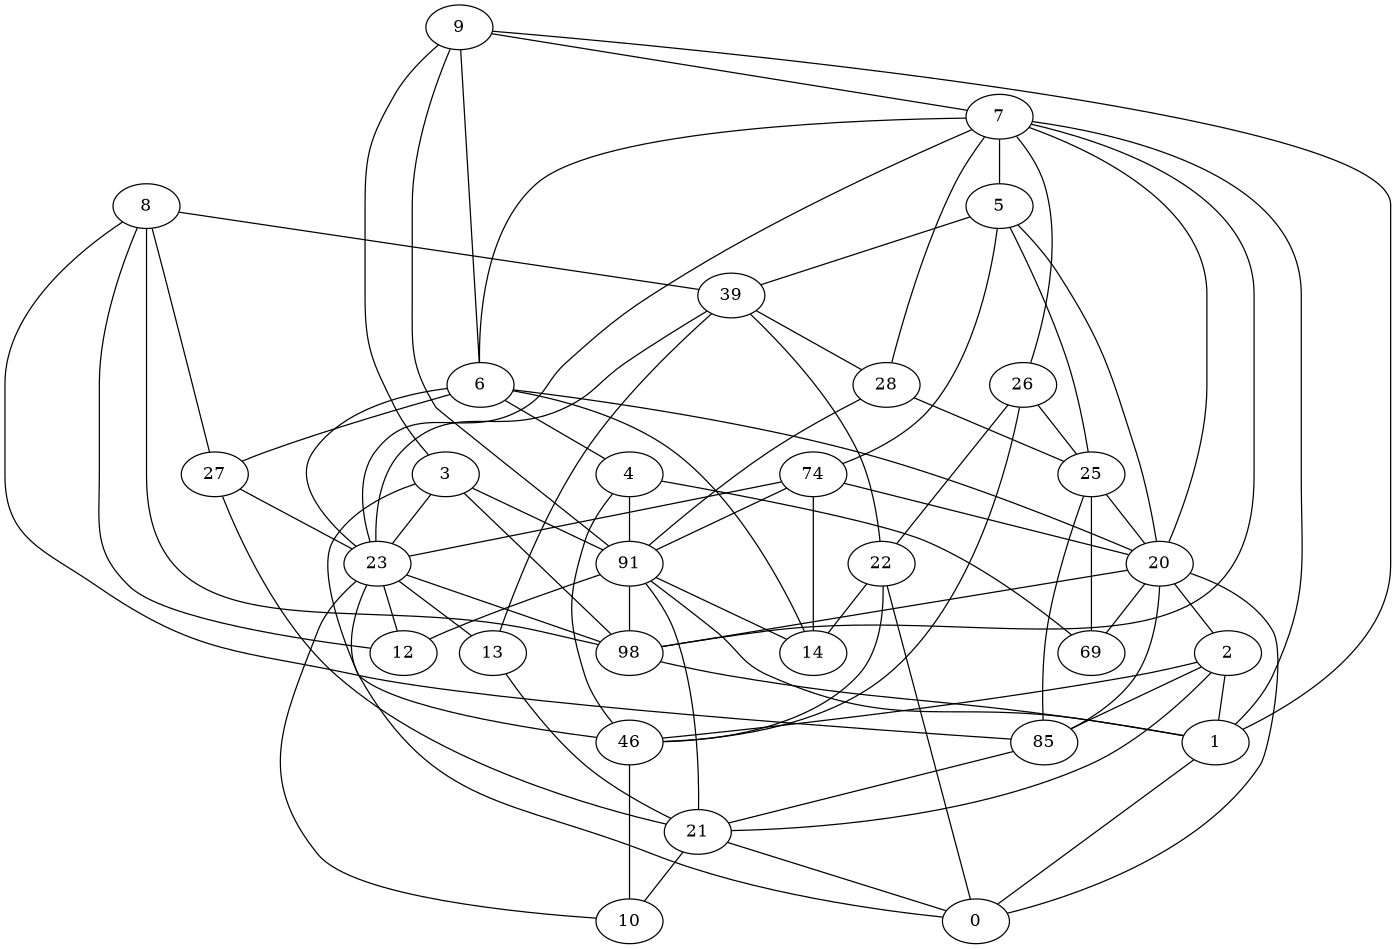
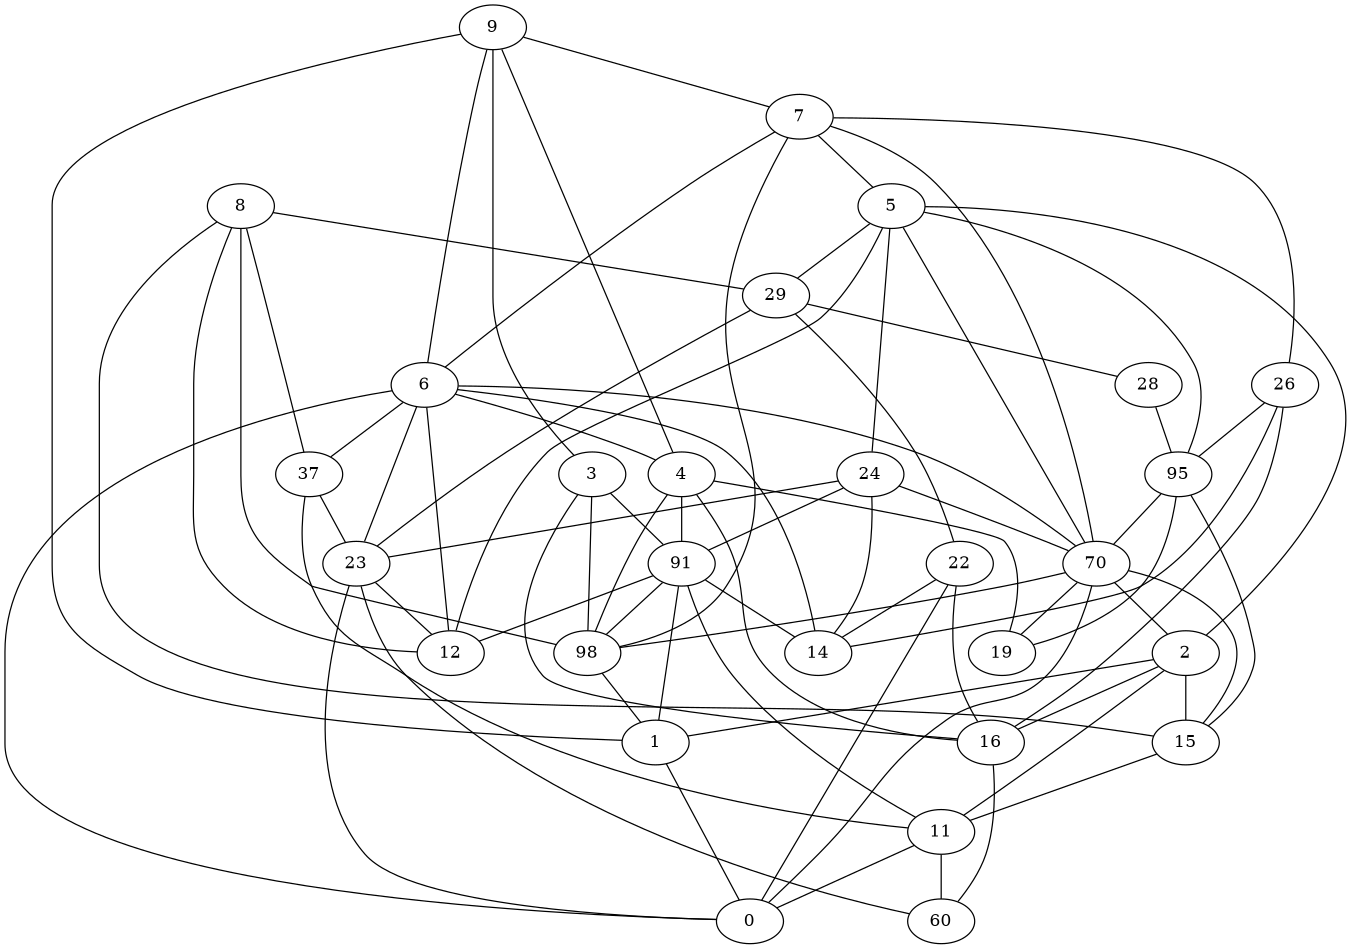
edge "7" -- "28": removed
node "39": label "39" -> "29"
edge "5" -- "2": added
edge "7" -- "23": removed
edge "9" -- "91": now "9" -- "4"
edge "7" -- "1": removed
edge "5" -- "12": added
edge "28" -- "91": removed
edge "26" -- "22": now "26" -- "14"
node "27": label "27" -> "37"
node "74": label "74" -> "24"
node "25": label "25" -> "95"
edge "3" -- "23": removed
edge "6" -- "12": added
node "20": label "20" -> "70"
edge "23" -- "98": now "4" -- "98"
node "13": removed
node "69": label "69" -> "19"
node "46": label "46" -> "16"
node "85": label "85" -> "15"
edge "6" -- "0": added
node "21": label "21" -> "11"
node "10": label "10" -> "60"
